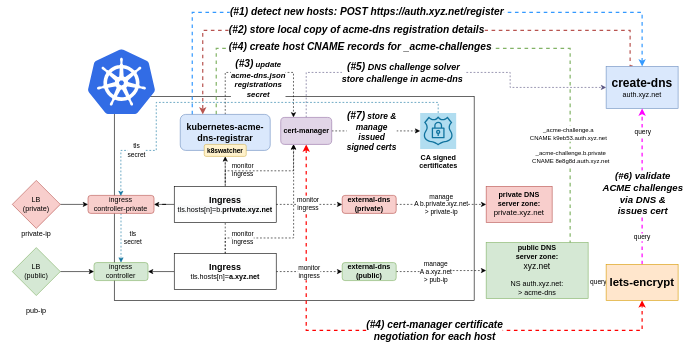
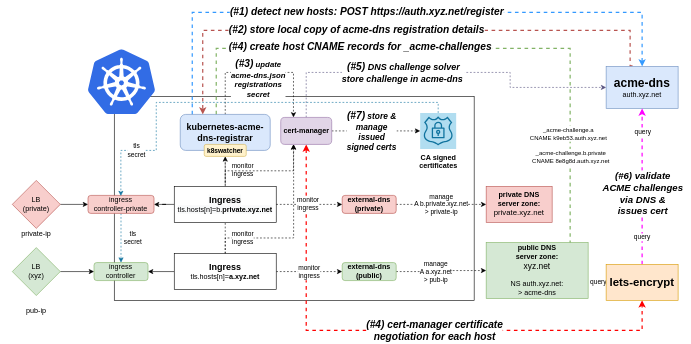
node "create-dns auth.xyz.net": label "create-dns auth.xyz.net" -> "acme-dns auth.xyz.net"
node "LB (public)": label "LB (public)" -> "LB (xyz)"
